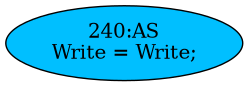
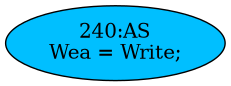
node "240:AS Write = Write;": label "240:AS Write = Write;" -> "240:AS Wea = Write;"
